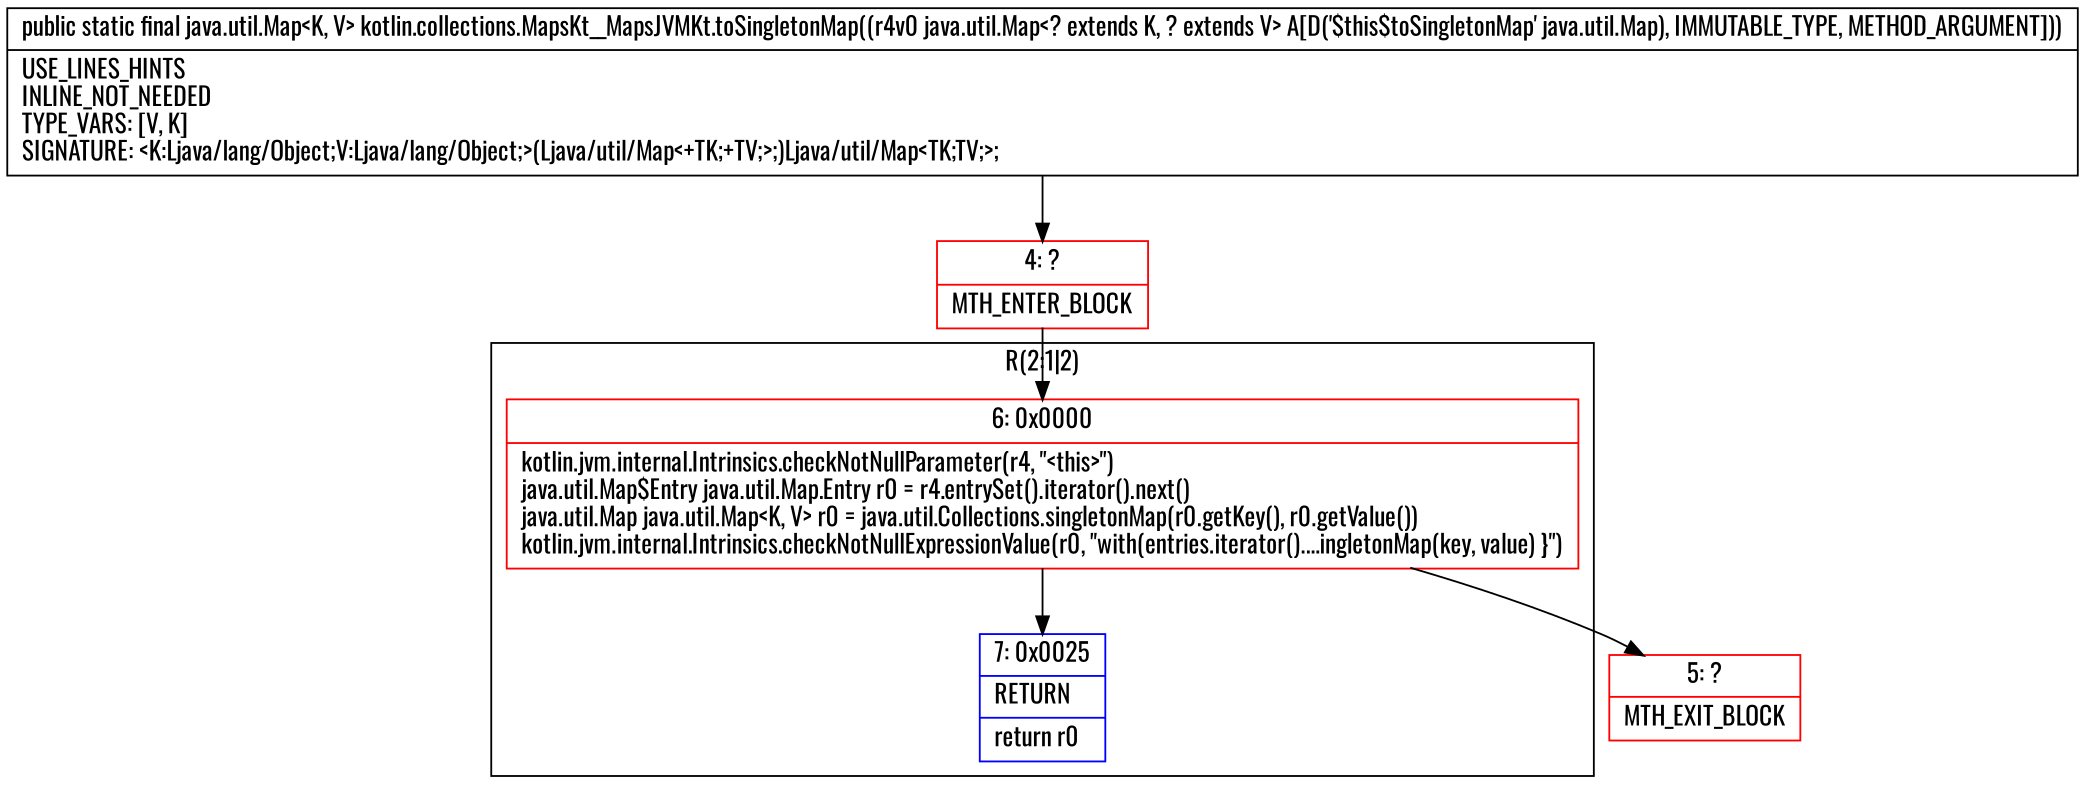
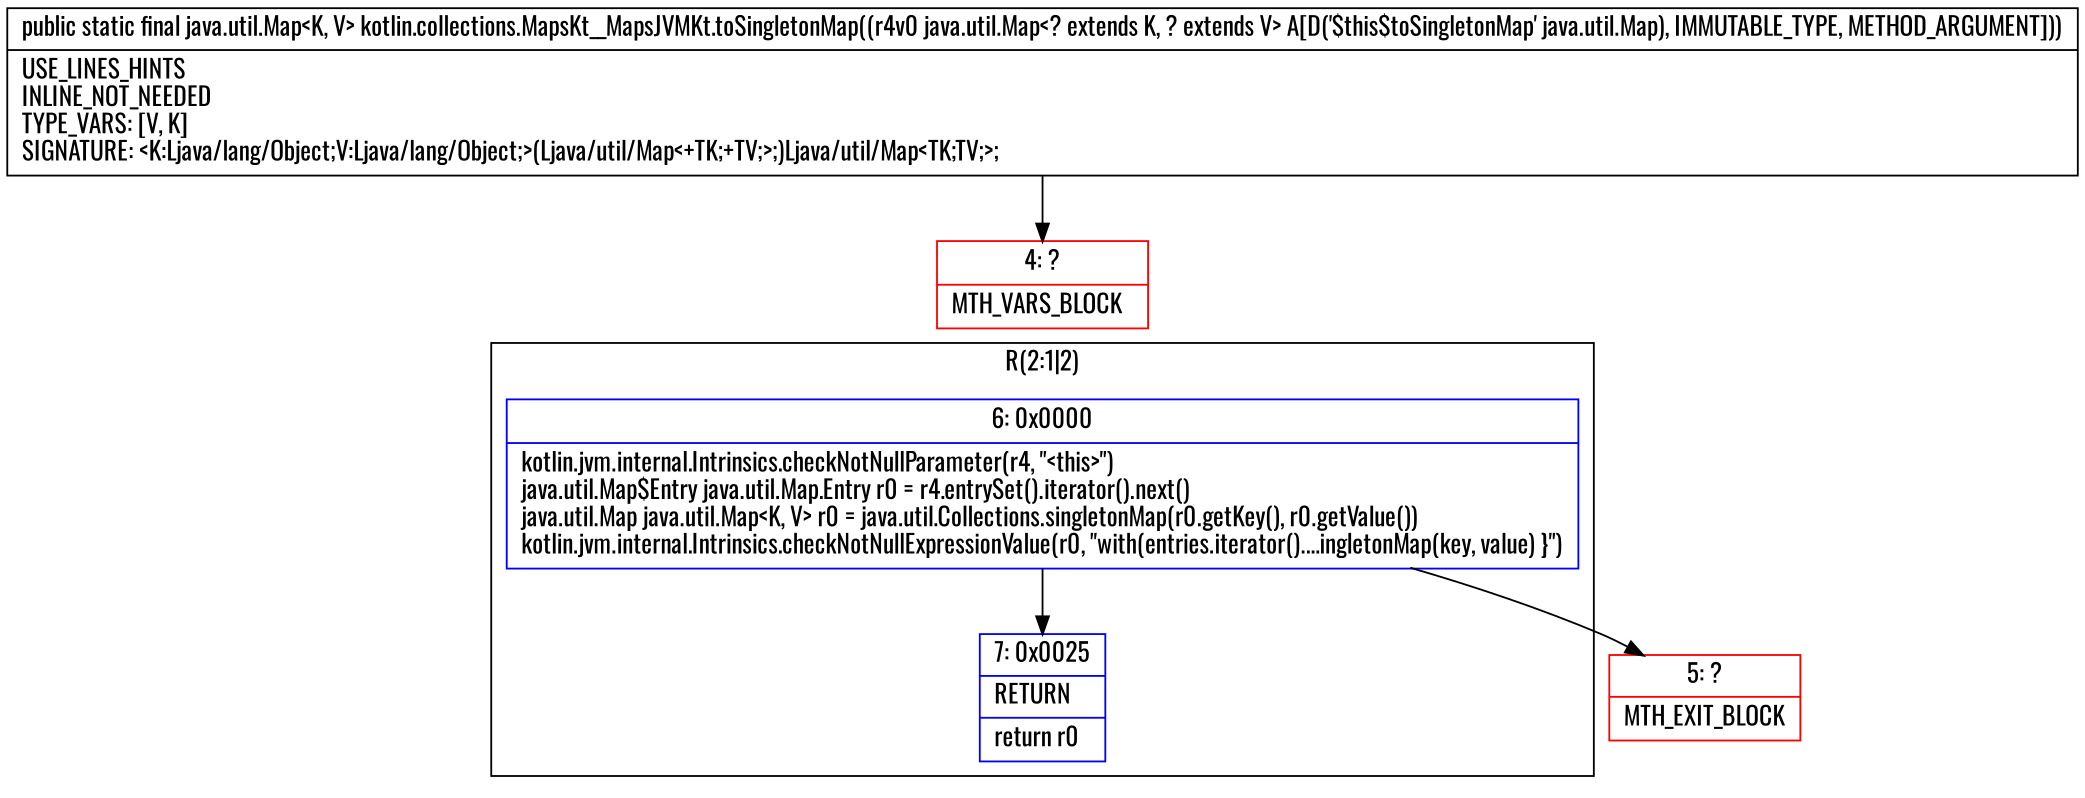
node "4: ?": text "MTH_ENTER_BLOCK" -> "MTH_VARS_BLOCK"
edge "4: ?" -> "6: 0x0000": removed
node "6: 0x0000": color red -> blue
